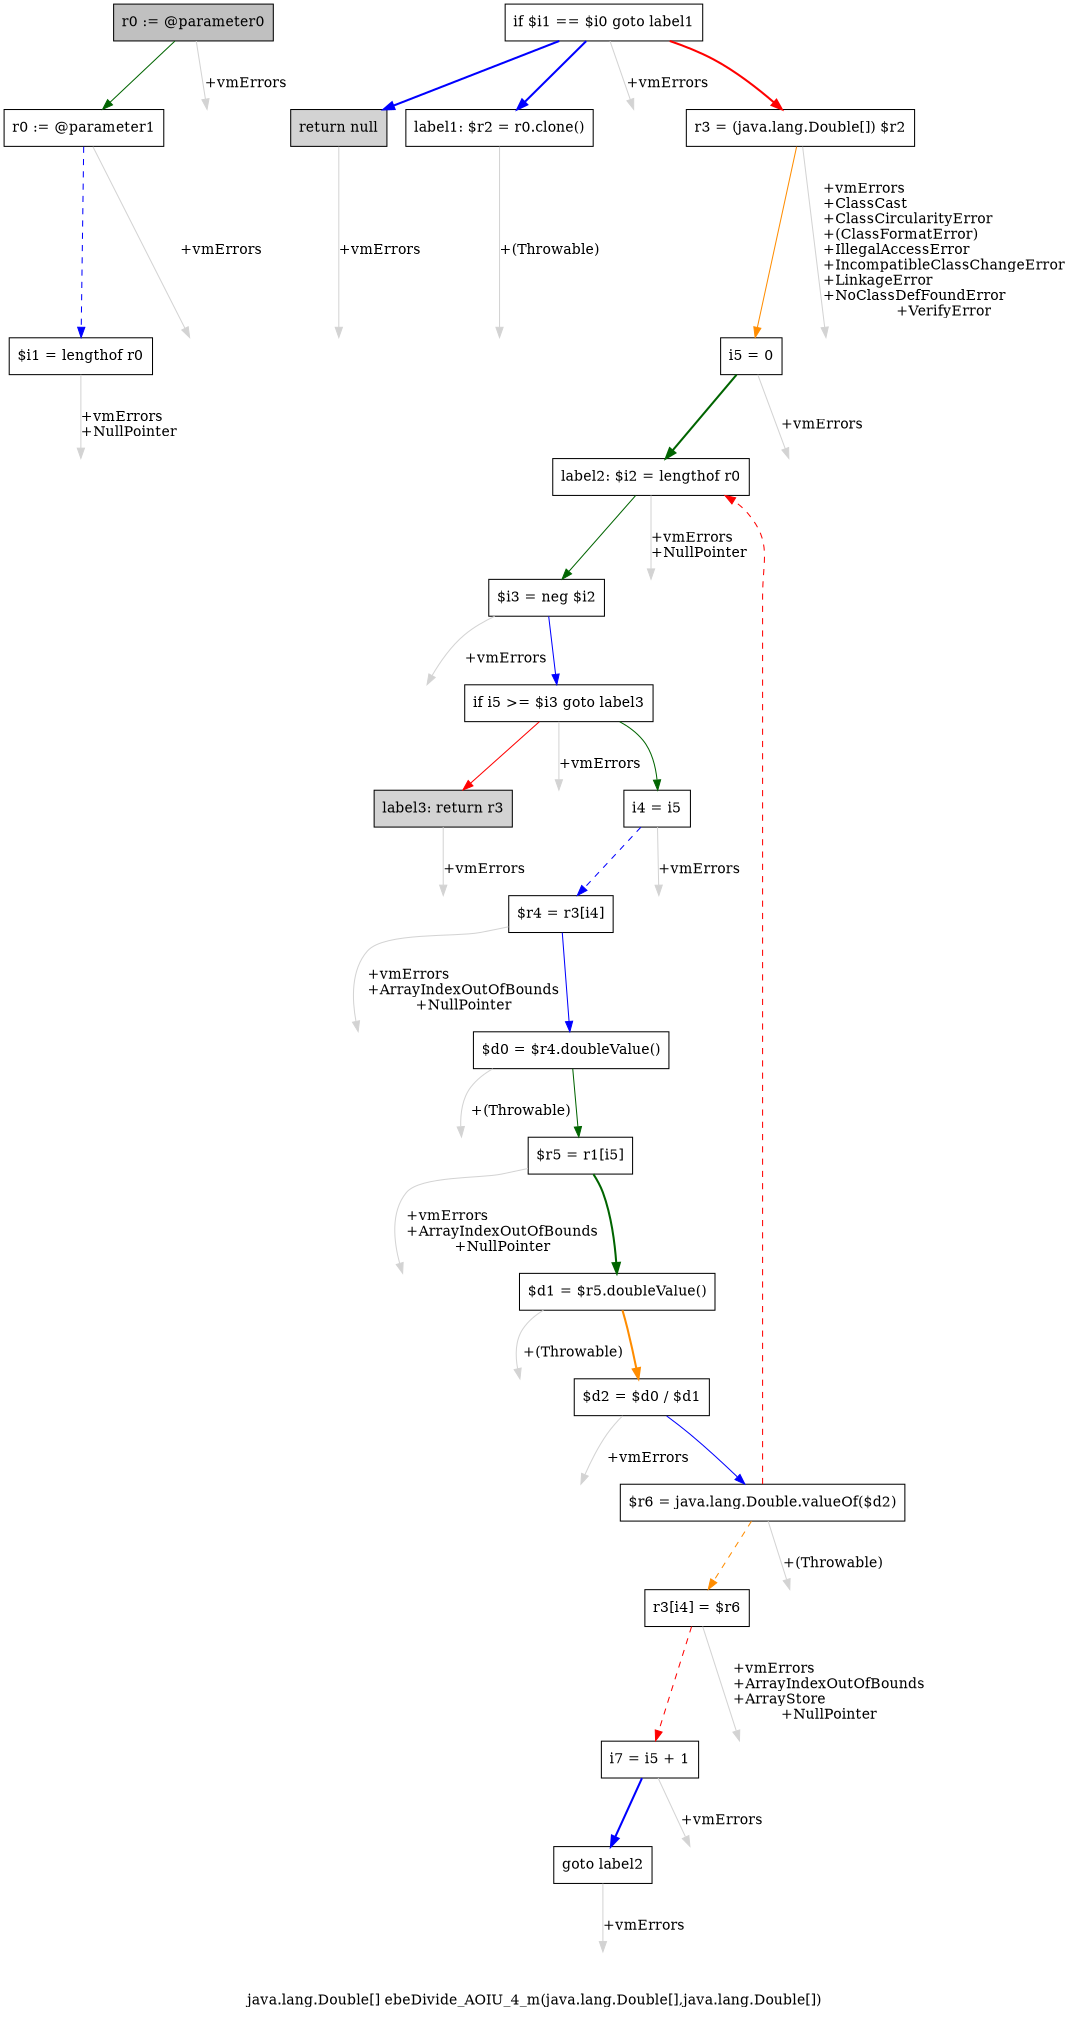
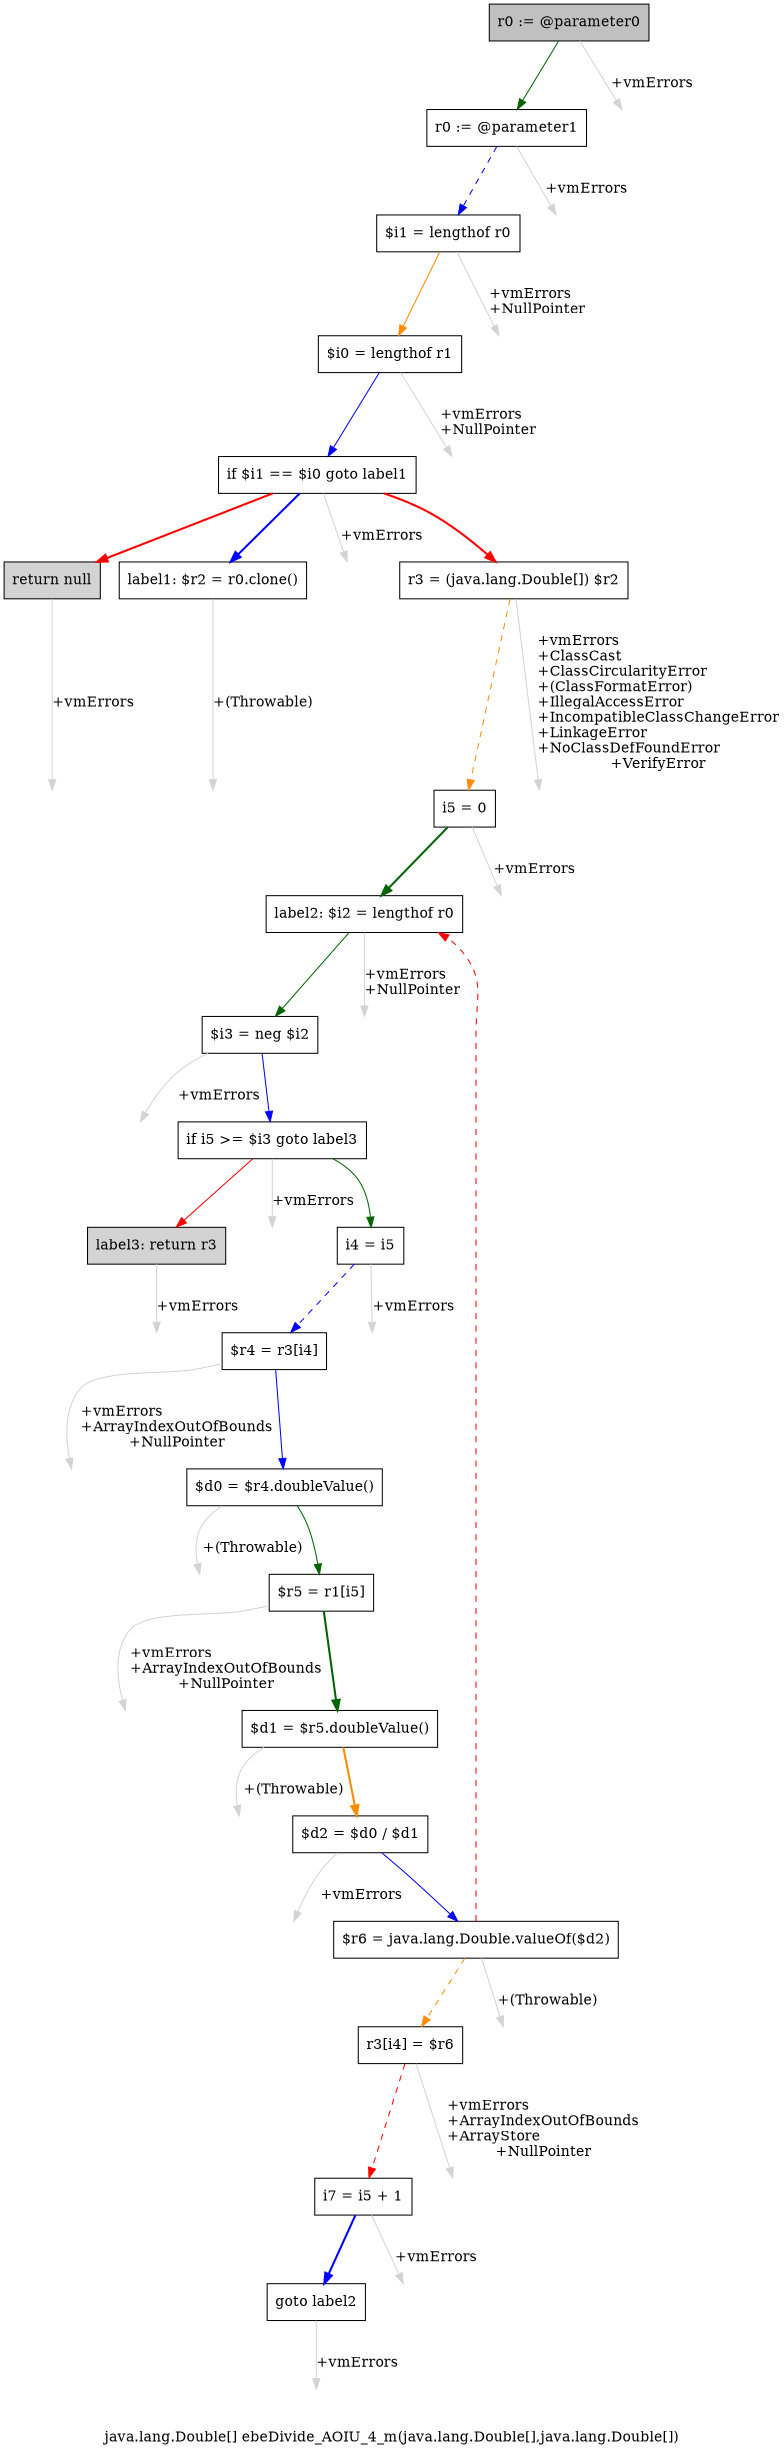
edge "if $i1 == $i0 goto label1" -> "return null": color blue -> red
edge "r3 = (java.lang.Double[]) $r2" -> "i5 = 0": style solid -> dashed
node "$i0 = lengthof r1": added
